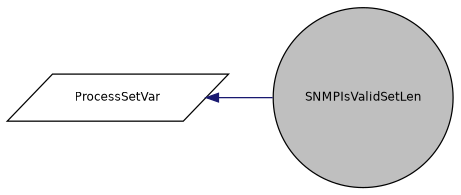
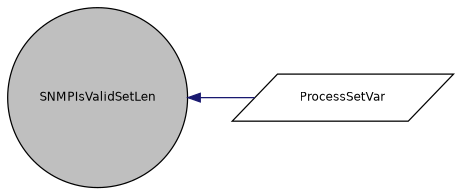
edge "SNMPIsValidSetLen" -> "ProcessSetVar": reversed
